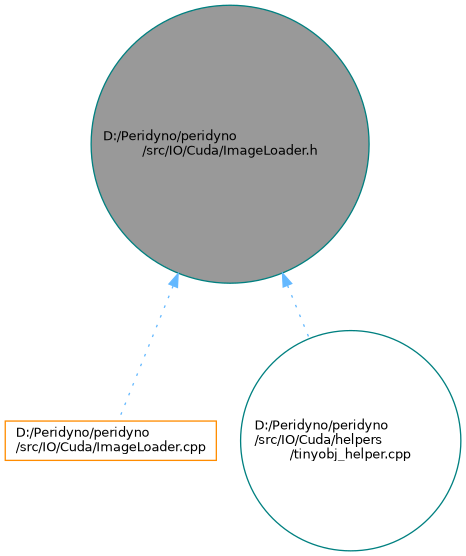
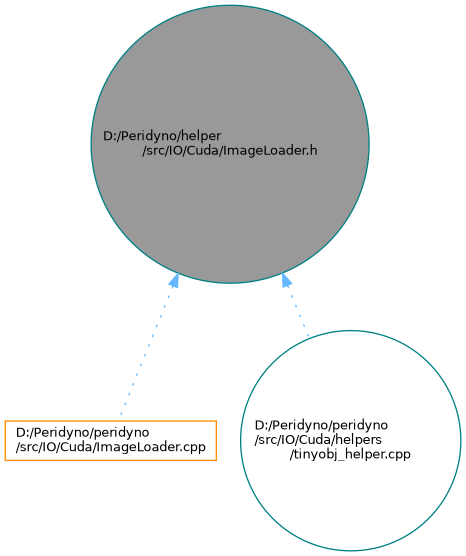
node "D:/Peridyno/peridyno /src/IO/Cuda/ImageLoader.h": label "D:/Peridyno/peridyno /src/IO/Cuda/ImageLoader.h" -> "D:/Peridyno/helper /src/IO/Cuda/ImageLoader.h"
